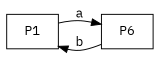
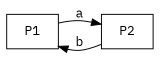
node "P6": label "P6" -> "P2"
